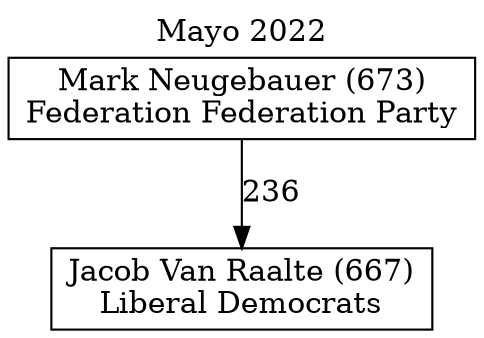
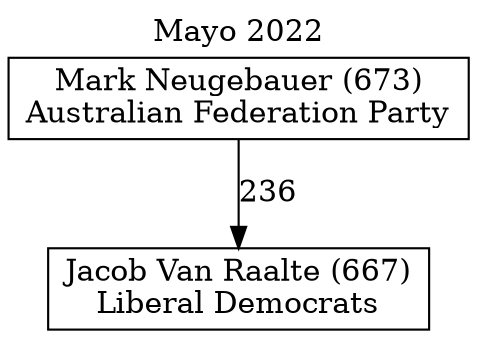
node "Mark Neugebauer (673) Federation Federation Party": label "Mark Neugebauer (673) Federation Federation Party" -> "Mark Neugebauer (673) Australian Federation Party"
